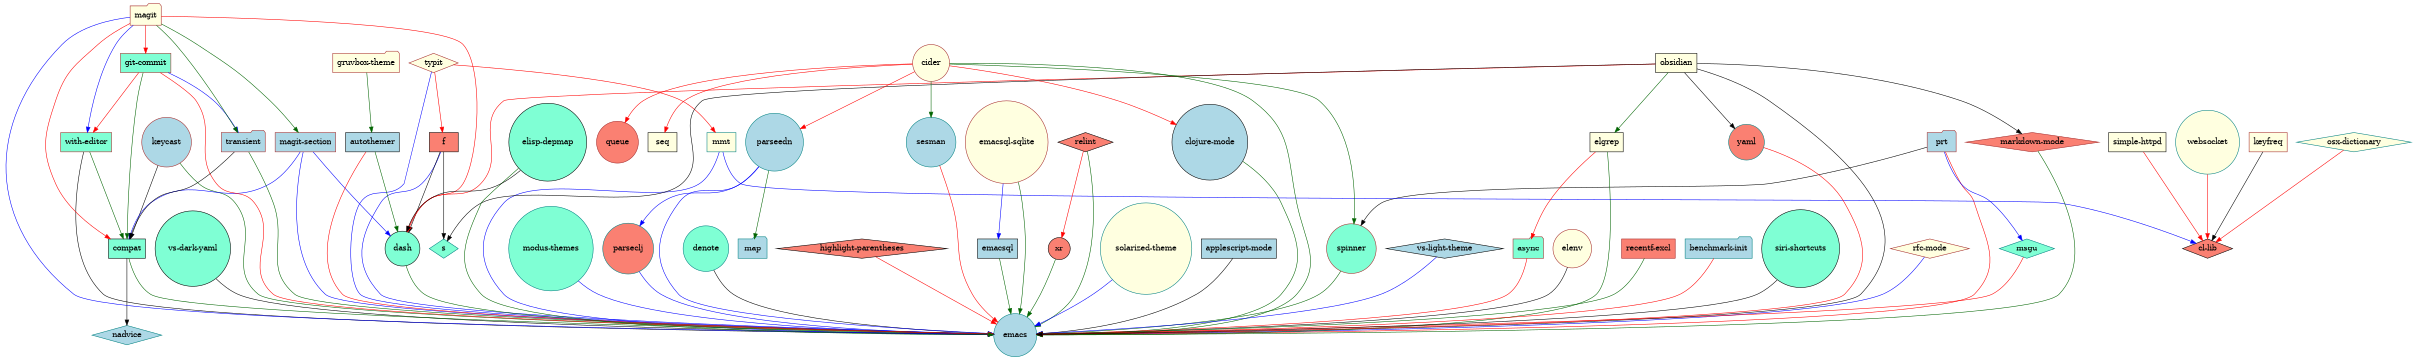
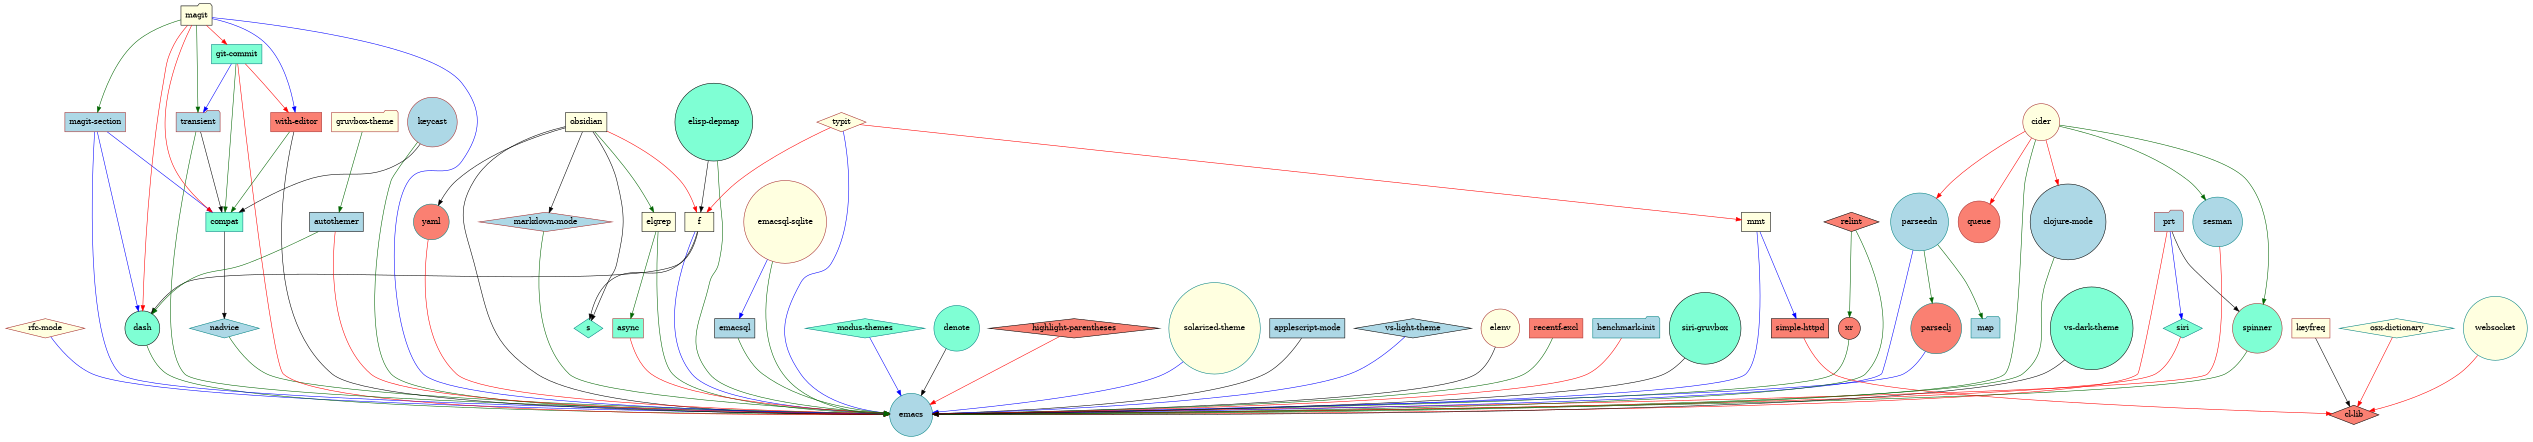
node "magit": color brown -> black
node "git-commit": color brown -> teal
edge "obsidian" -> "dash": now "obsidian" -> "f"
node "with-editor": fillcolor aquamarine -> salmon
node "f": fillcolor salmon -> lightyellow
node "seq": removed
node "mmt": color teal -> black
node "markdown-mode": fillcolor salmon -> lightblue
node "simple-httpd": fillcolor lightyellow -> salmon
edge "elisp-depmap" -> "dash": now "elisp-depmap" -> "f"
edge "relint" -> "xr": color red -> darkgreen
edge "elgrep" -> "async": color red -> darkgreen
edge "parseedn" -> "parseclj": color blue -> darkgreen
edge "mmt" -> "cl-lib": now "mmt" -> "simple-httpd"
node "compat": color black -> teal
node "vs-dark-yaml": label "vs-dark-yaml" -> "vs-dark-theme"
node "modus-themes": shape circle -> diamond
node "async": shape folder -> box
node "siri-shortcuts": label "siri-shortcuts" -> "siri-gruvbox"
node "msgu": label "msgu" -> "siri"
edge "compat" -> "emacs": now "nadvice" -> "emacs"
